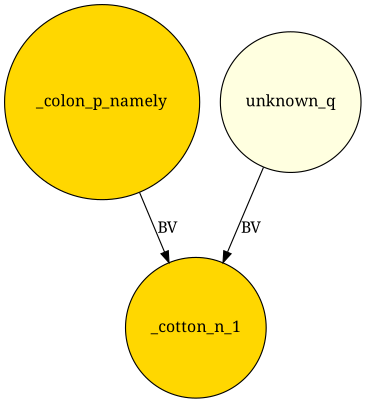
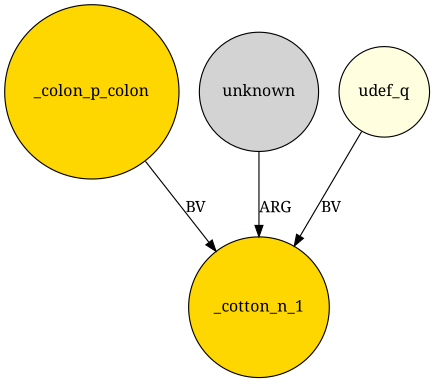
node "unknown": added
node "_colon_p_namely": label "_colon_p_namely" -> "_colon_p_colon"
node "unknown_q": label "unknown_q" -> "udef_q"
